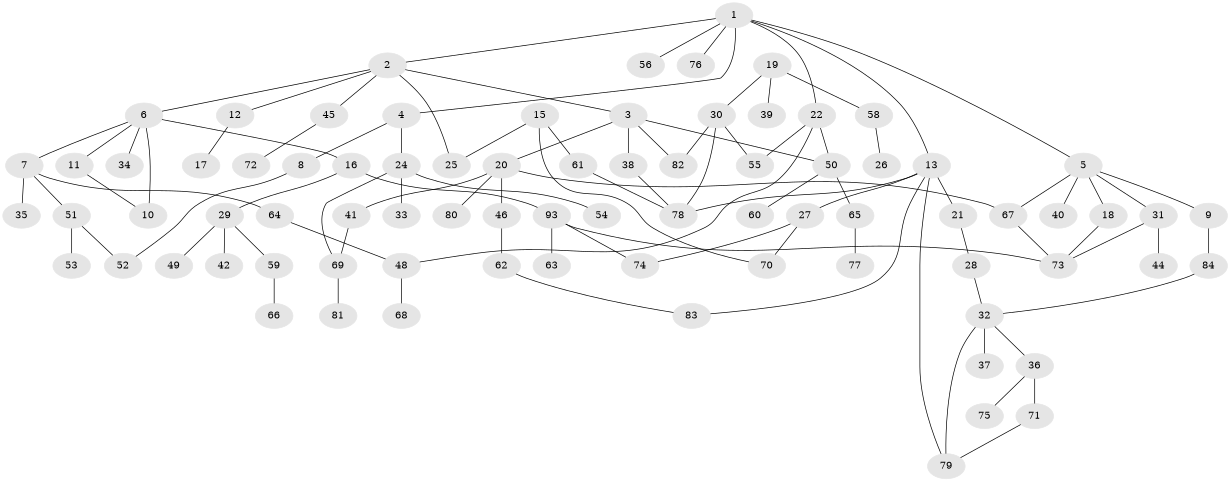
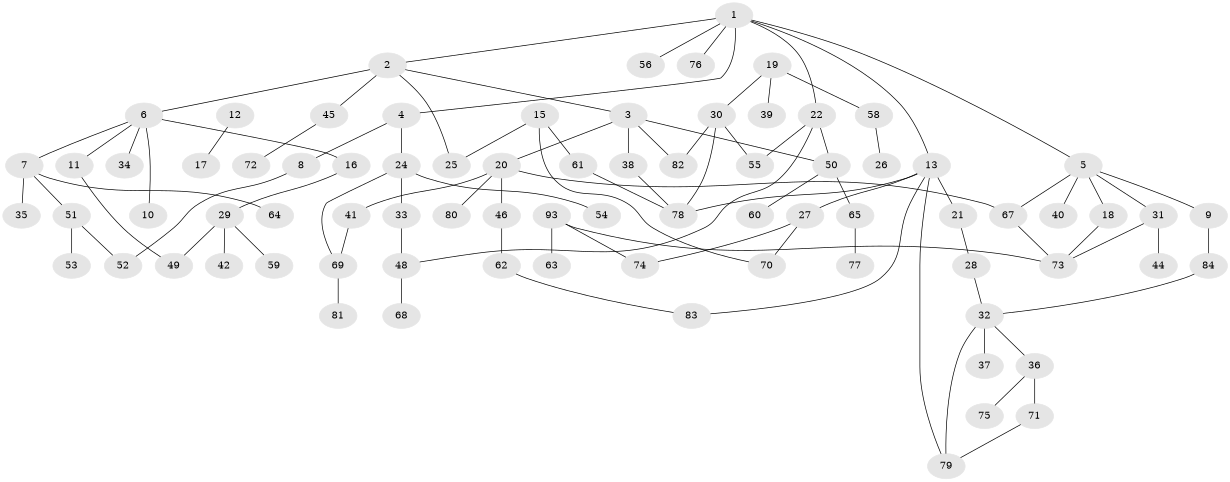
edge "2" -- "12": removed
edge "16" -- "93": removed
edge "11" -- "10": now "11" -- "49"
edge "64" -- "48": now "33" -- "48"
node "66": removed
